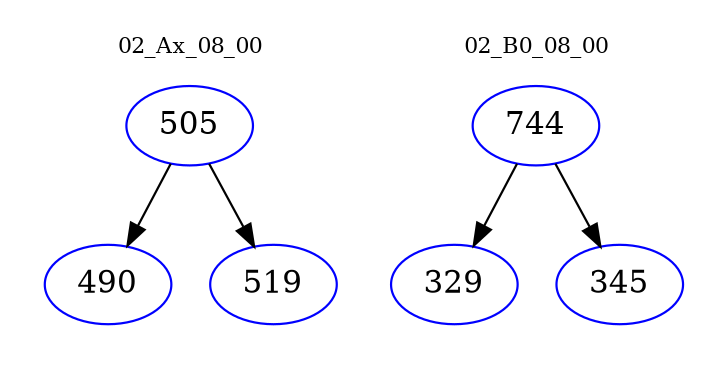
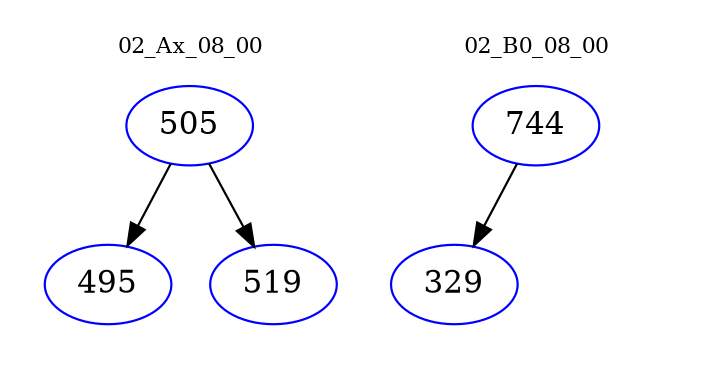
node "490": label "490" -> "495"
node "345": removed
